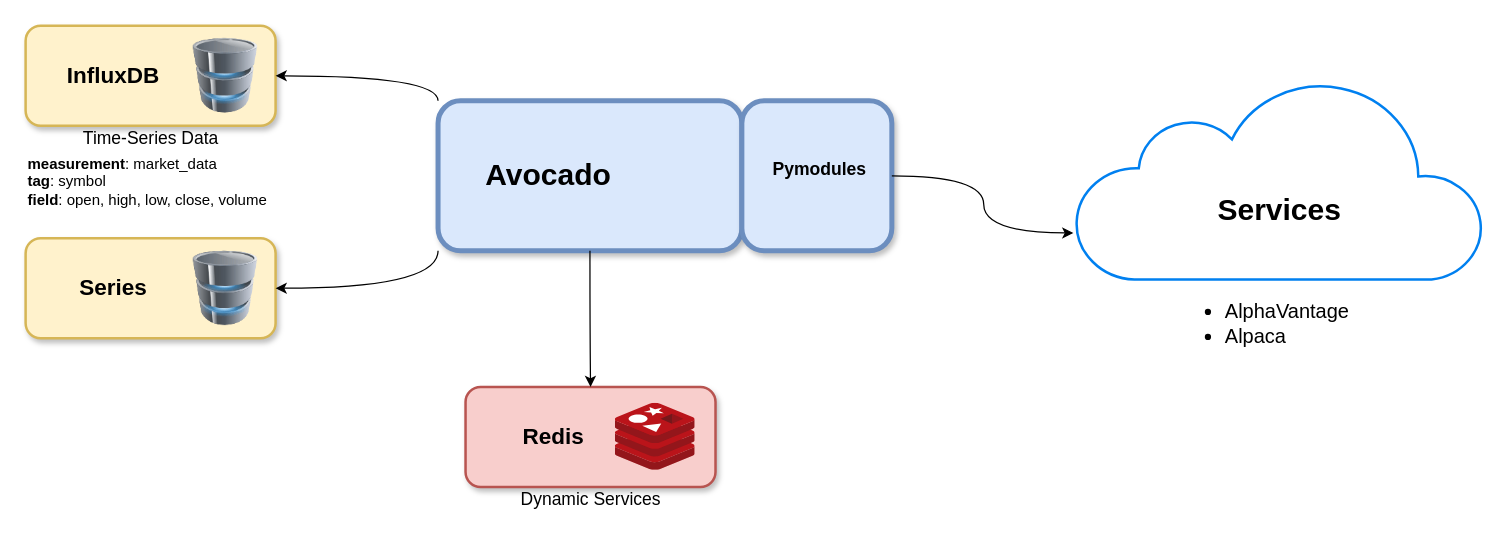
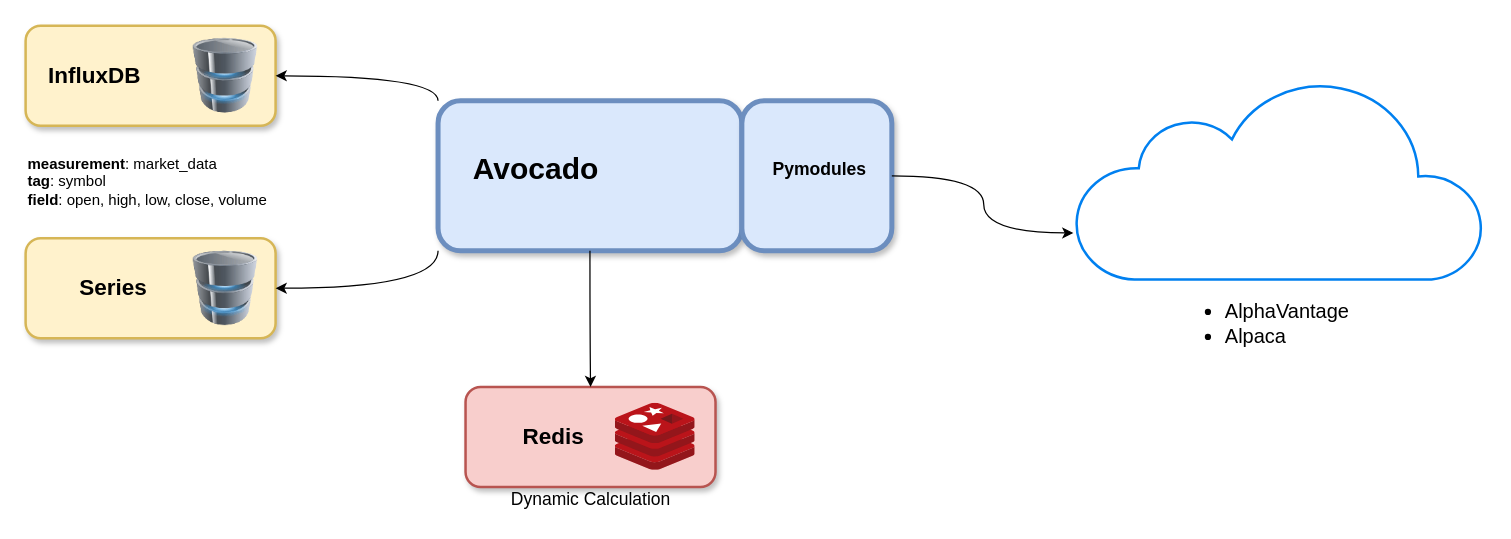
node "InfluxDB": moved (113, 76) -> (94, 76)
node "Time-Series Data": removed
node "Avocado": moved (549, 176) -> (536, 169)
node "Services": removed
node "Dynamic Services": label "Dynamic Services" -> "Dynamic Calculation"
